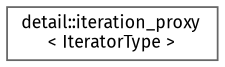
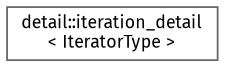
node "detail::iteration_proxy < IteratorType >": label "detail::iteration_proxy < IteratorType >" -> "detail::iteration_detail < IteratorType >"
